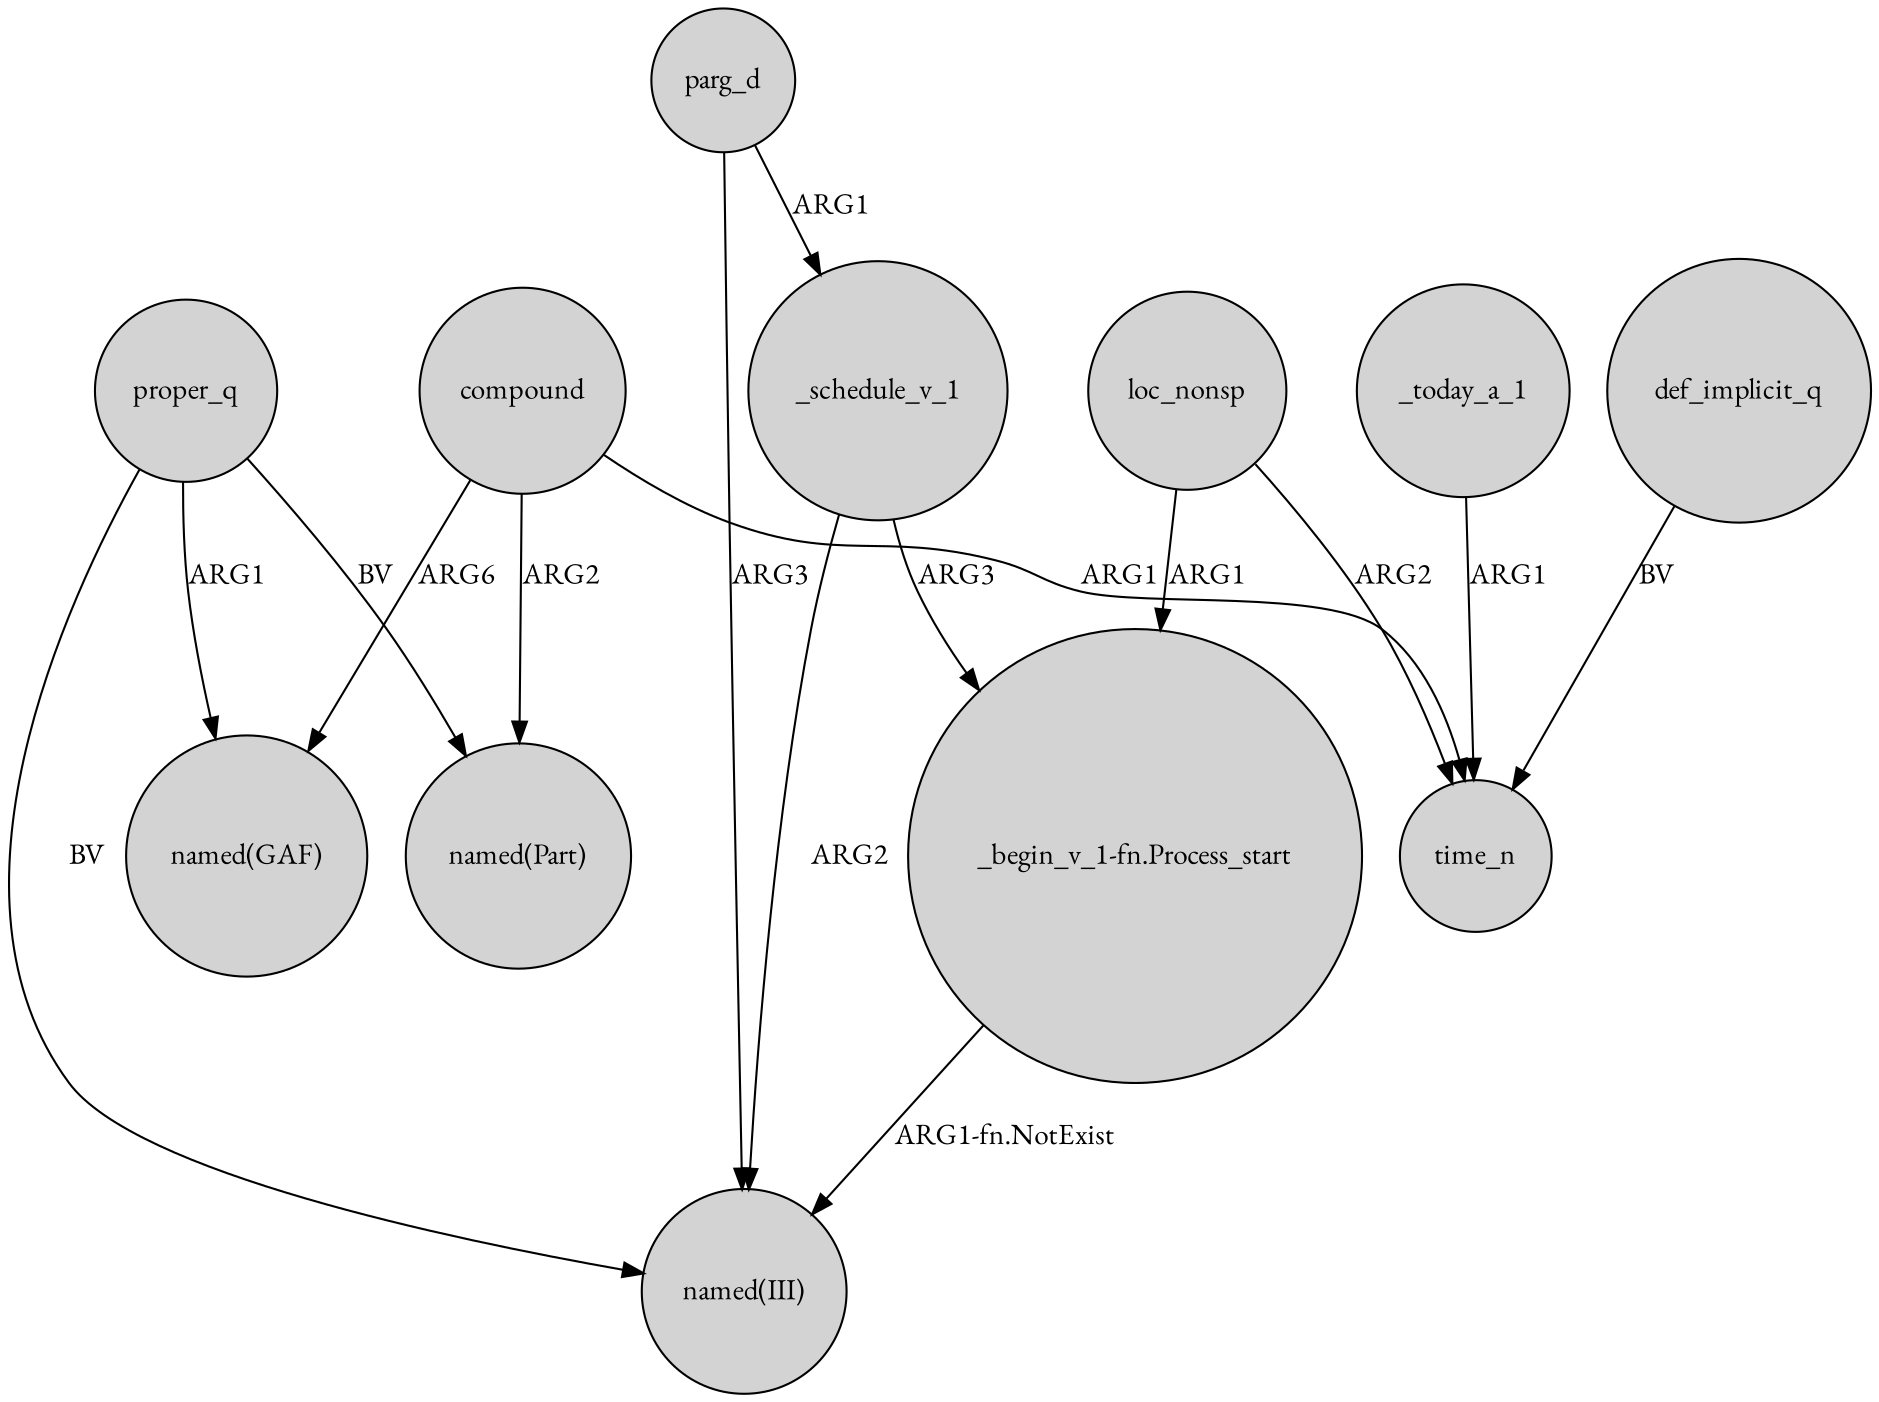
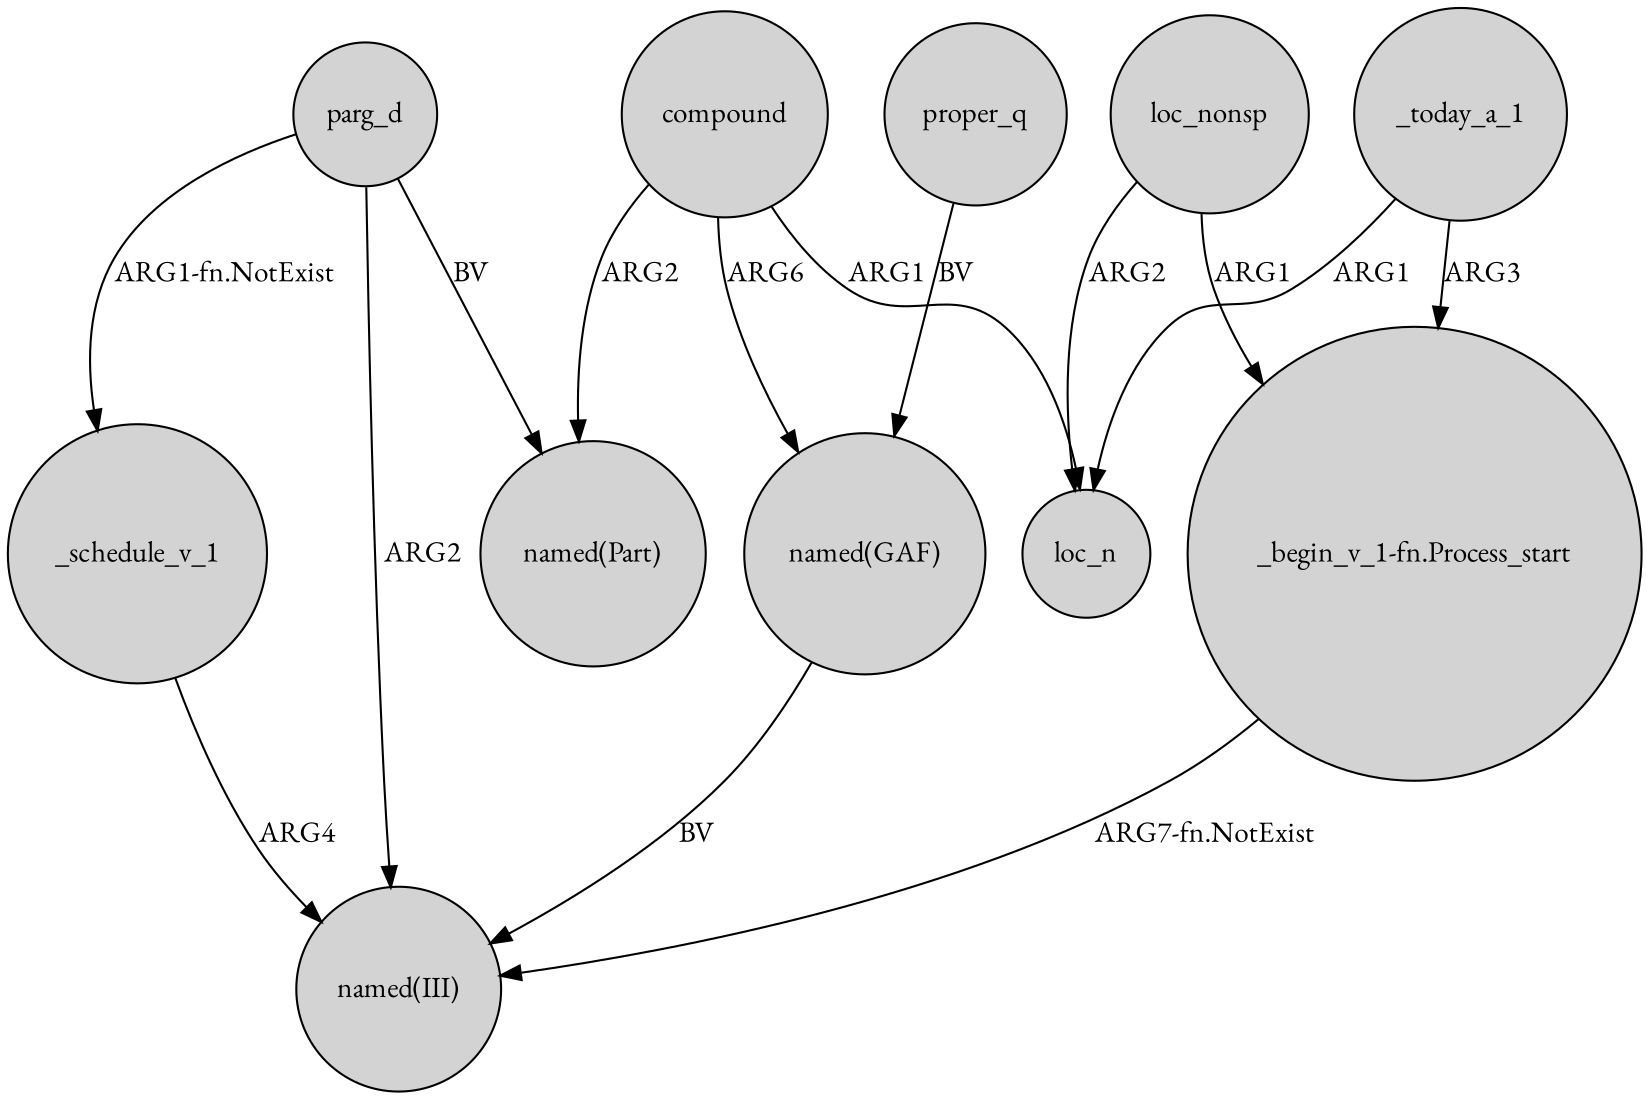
edge "parg_d" -> "_schedule_v_1": label "ARG1" -> "ARG1-fn.NotExist"
node "def_implicit_q": removed
edge "proper_q" -> "named(GAF)": label "ARG1" -> "BV"
edge "parg_d" -> "named(III)": label "ARG3" -> "ARG2"
edge "proper_q" -> "named(Part)": now "parg_d" -> "named(Part)"
edge "_schedule_v_1" -> "_begin_v_1-fn.Process_start": now "_today_a_1" -> "_begin_v_1-fn.Process_start"
edge "_schedule_v_1" -> "named(III)": label "ARG2" -> "ARG4"
node "time_n": label "time_n" -> "loc_n"
edge "proper_q" -> "named(III)": now "named(GAF)" -> "named(III)"
edge "_begin_v_1-fn.Process_start" -> "named(III)": label "ARG1-fn.NotExist" -> "ARG7-fn.NotExist"
